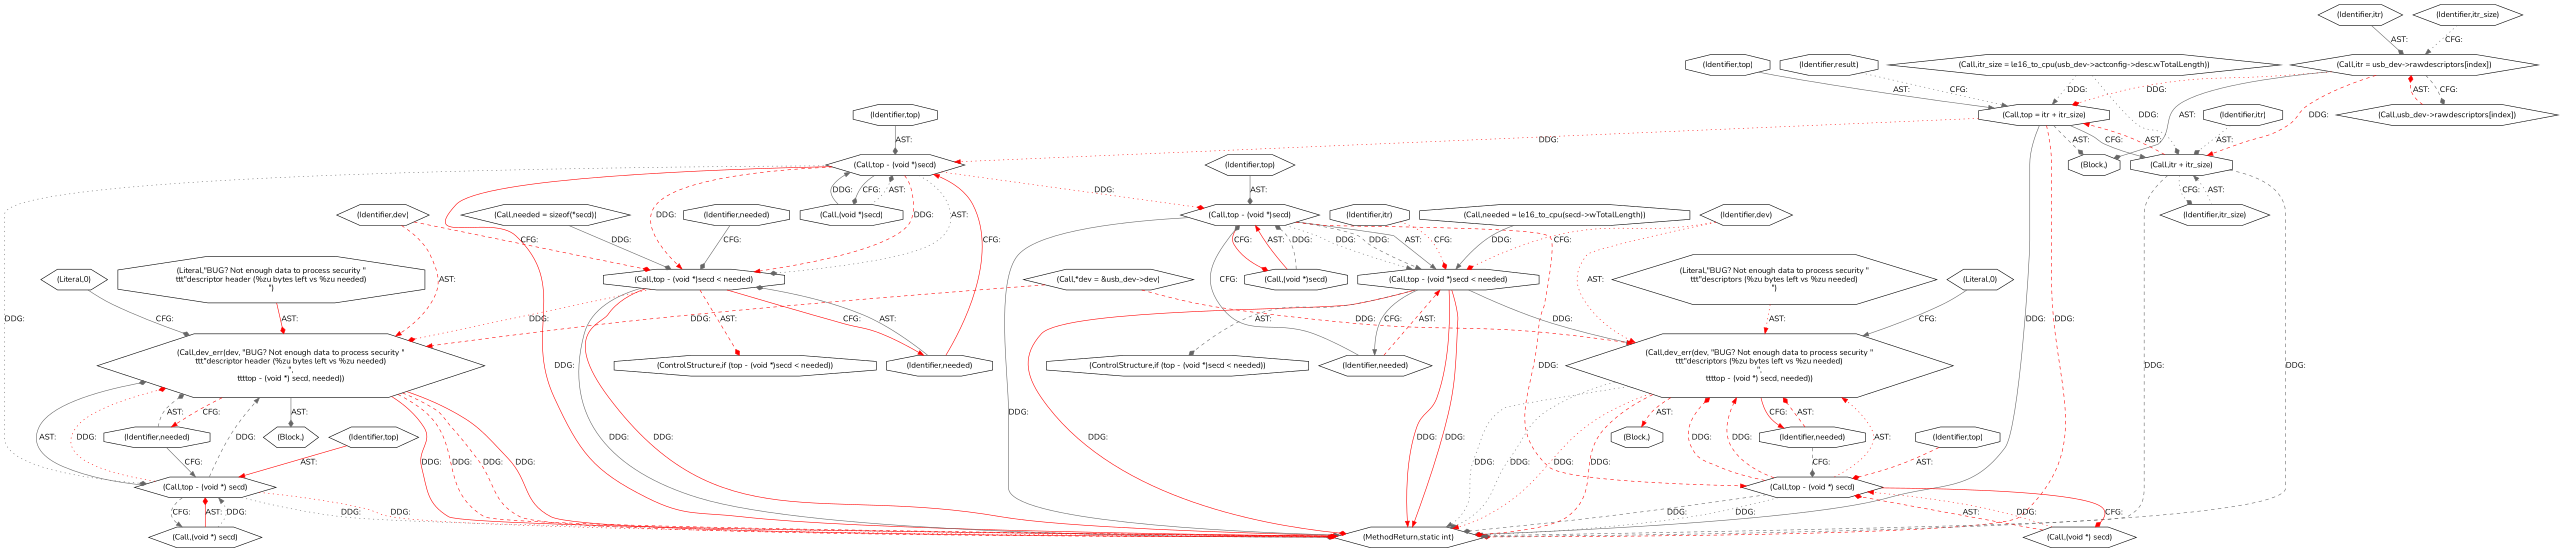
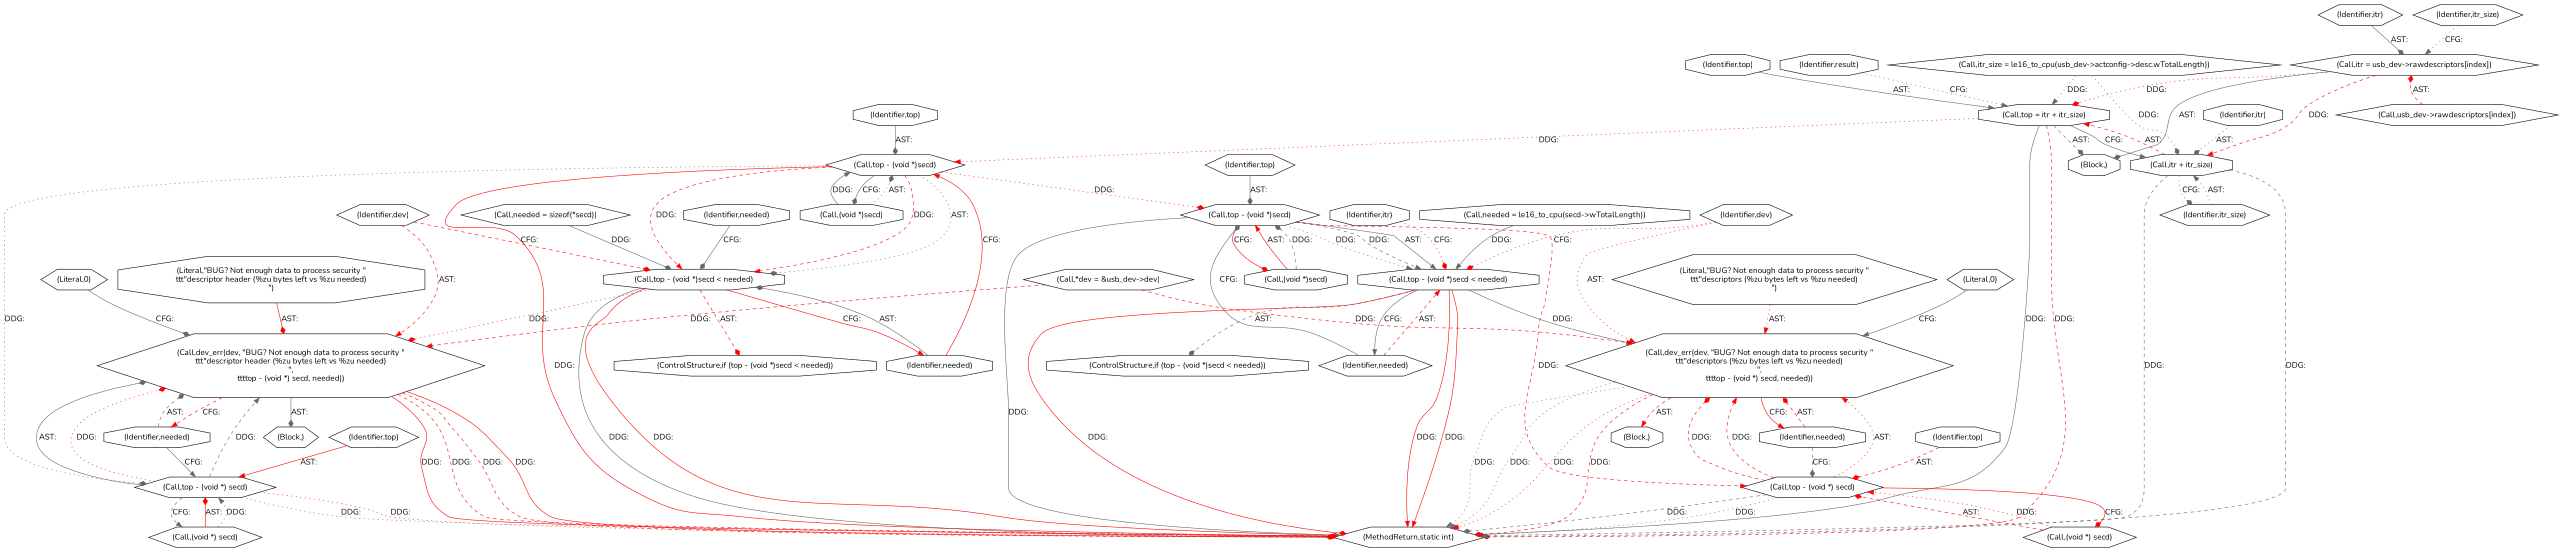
edge "(Call,itr = usb_dev->rawdescriptors[index])" -> "(Call,usb_dev->rawdescriptors[index])": removed, label "CFG:"
